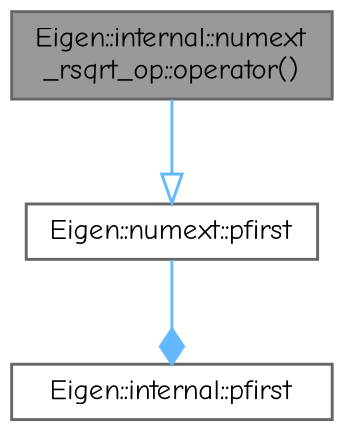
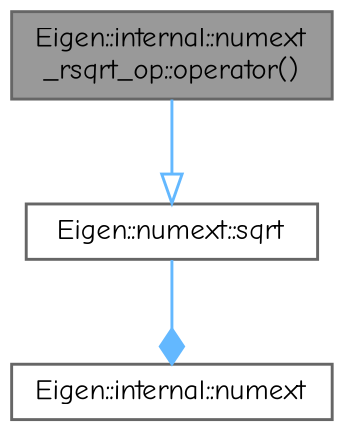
node "Eigen::numext::pfirst": label "Eigen::numext::pfirst" -> "Eigen::numext::sqrt"
node "Eigen::internal::pfirst": label "Eigen::internal::pfirst" -> "Eigen::internal::numext"
